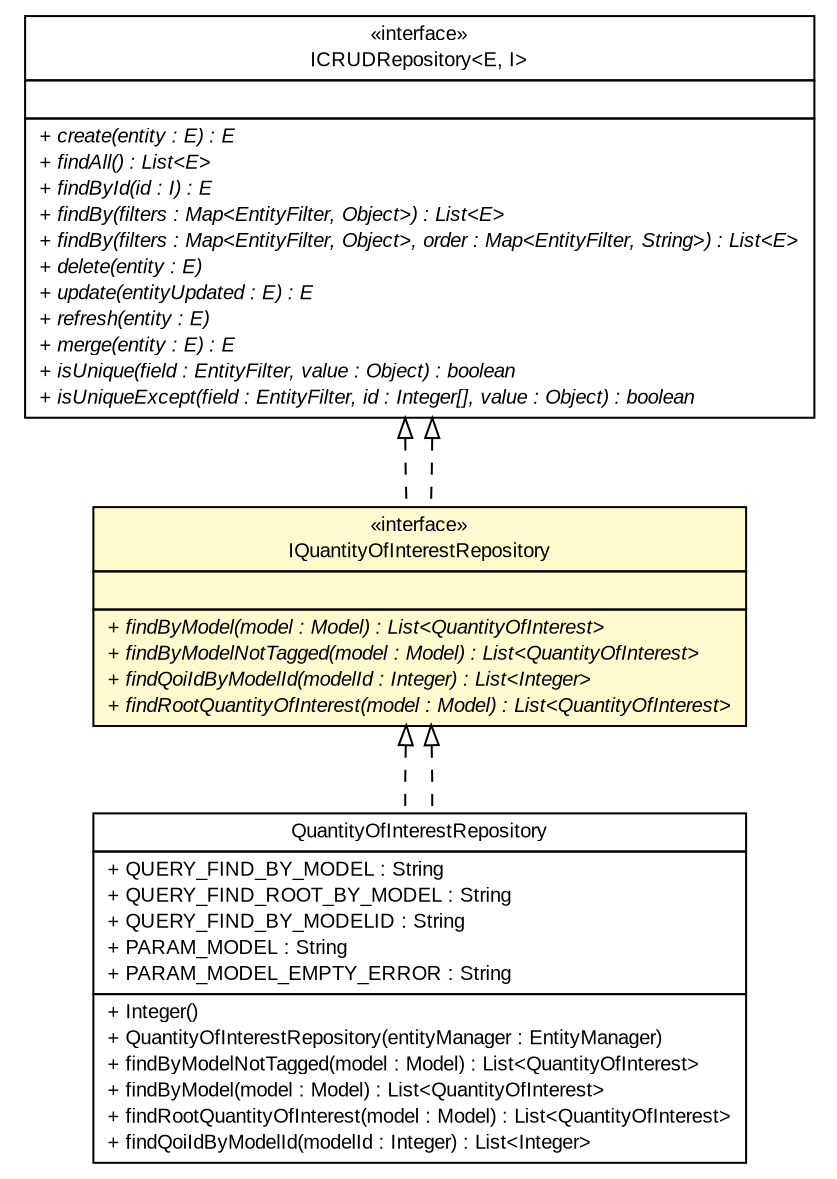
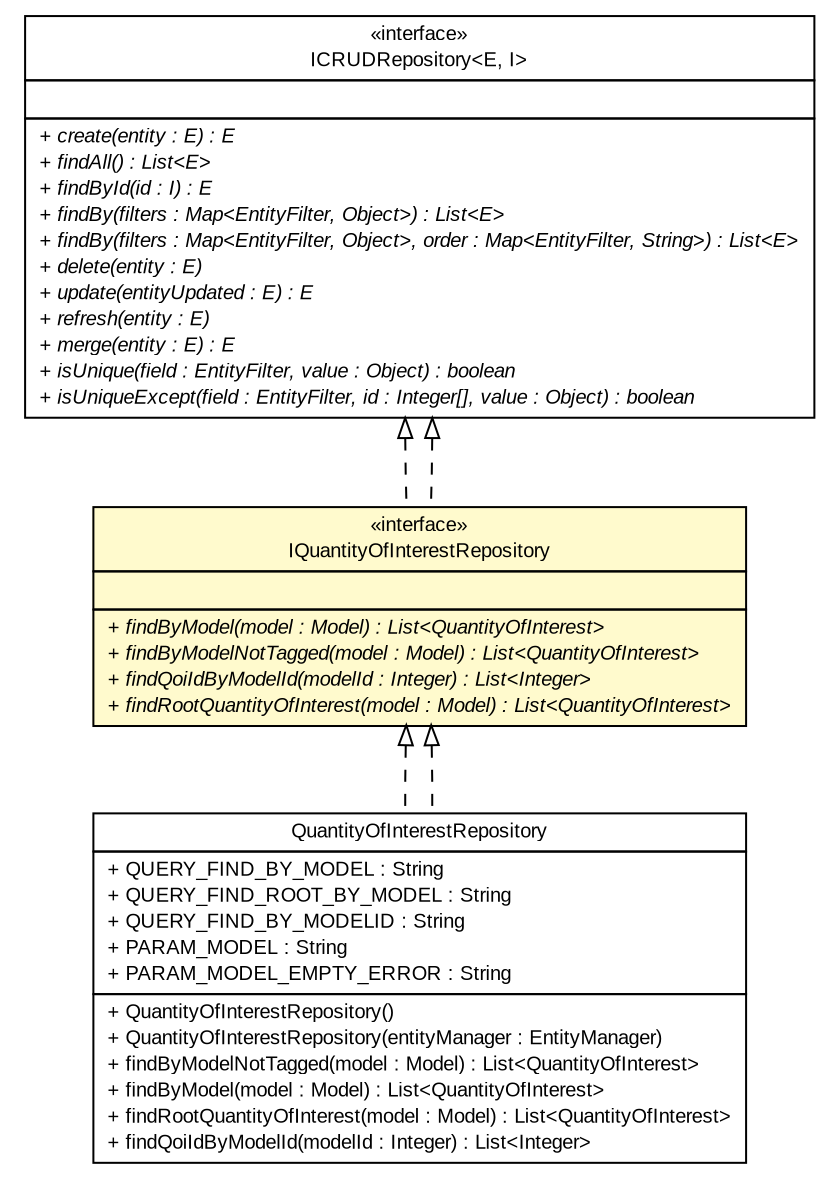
node "QuantityOfInterestRepository": text "+ Integer()" -> "+ QuantityOfInterestRepository()"
